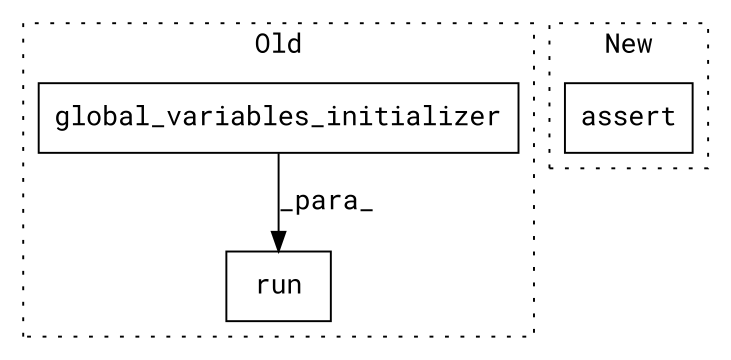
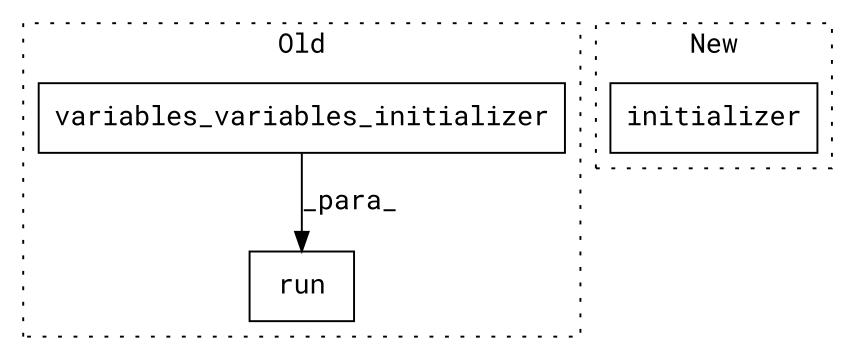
node "global_variables_initializer": label "global_variables_initializer" -> "variables_variables_initializer"
node "assert": label "assert" -> "initializer"
